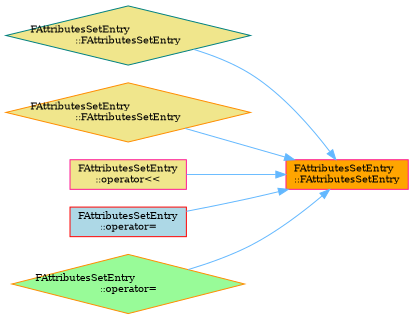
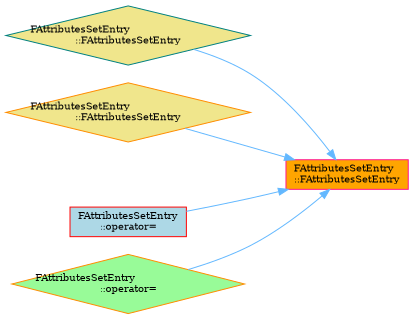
node "FAttributesSetEntry ::operator<<": removed
